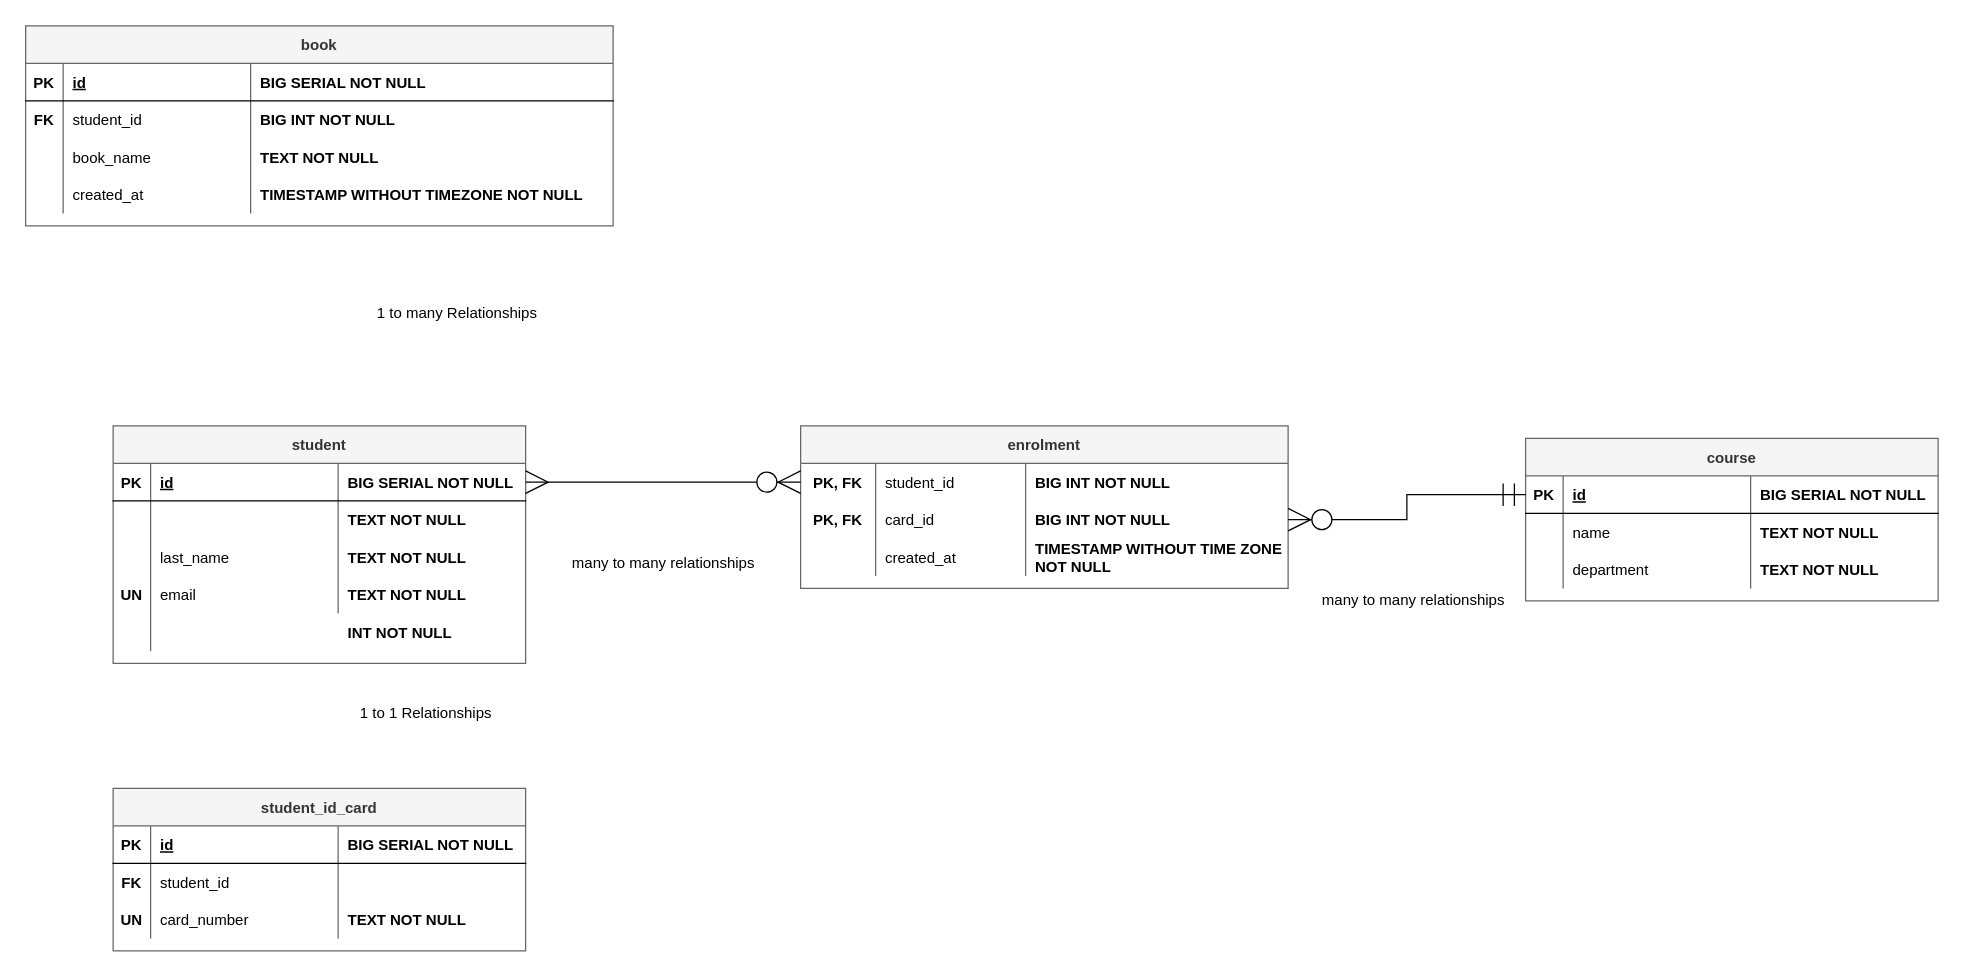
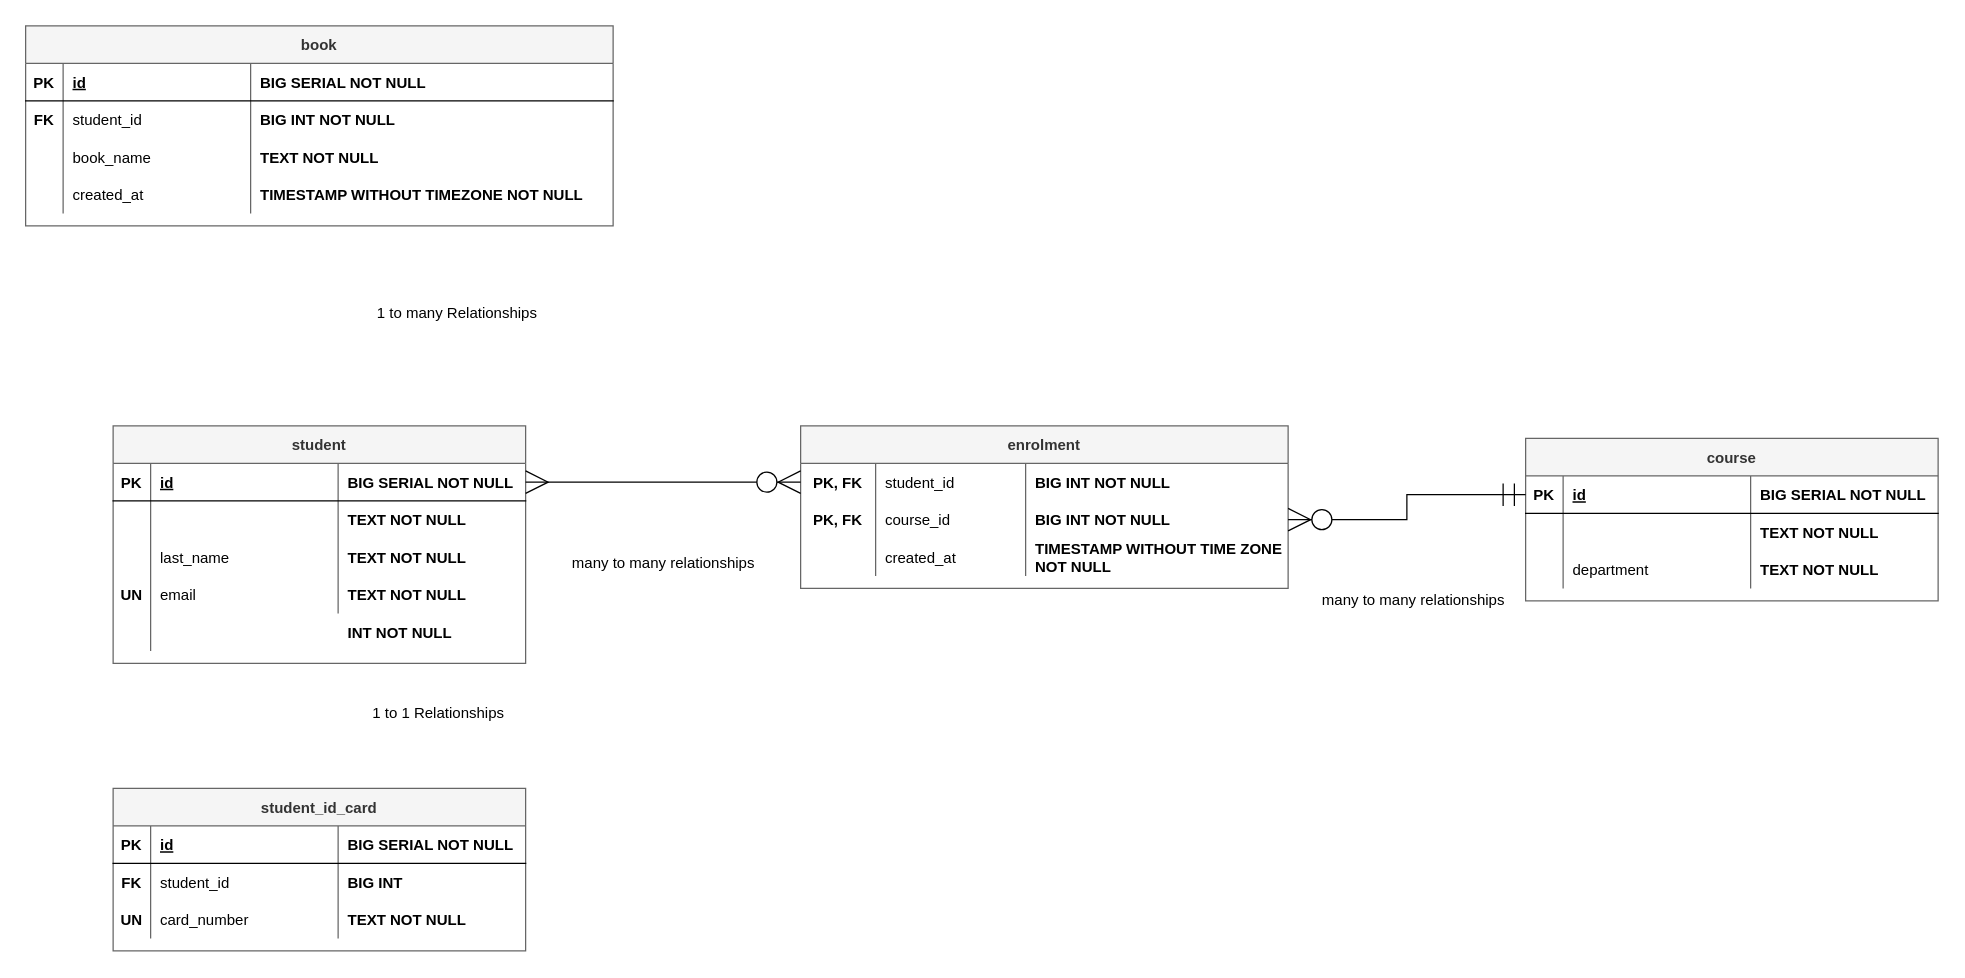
node "card_id": label "card_id" -> "course_id"
node "name": removed
node "1 to 1 Relationships": moved (426, 713) -> (438, 713)
node "BIG INT": added
